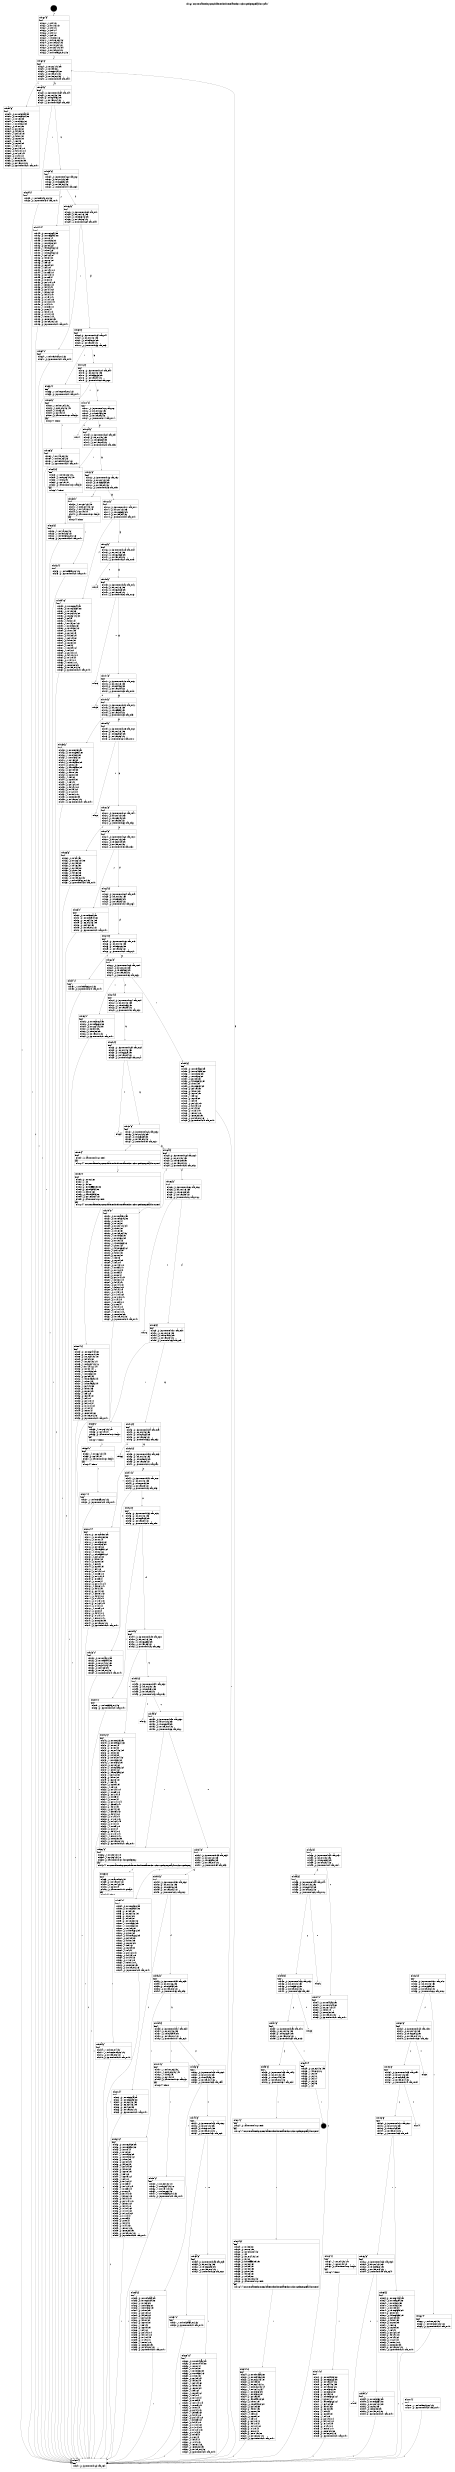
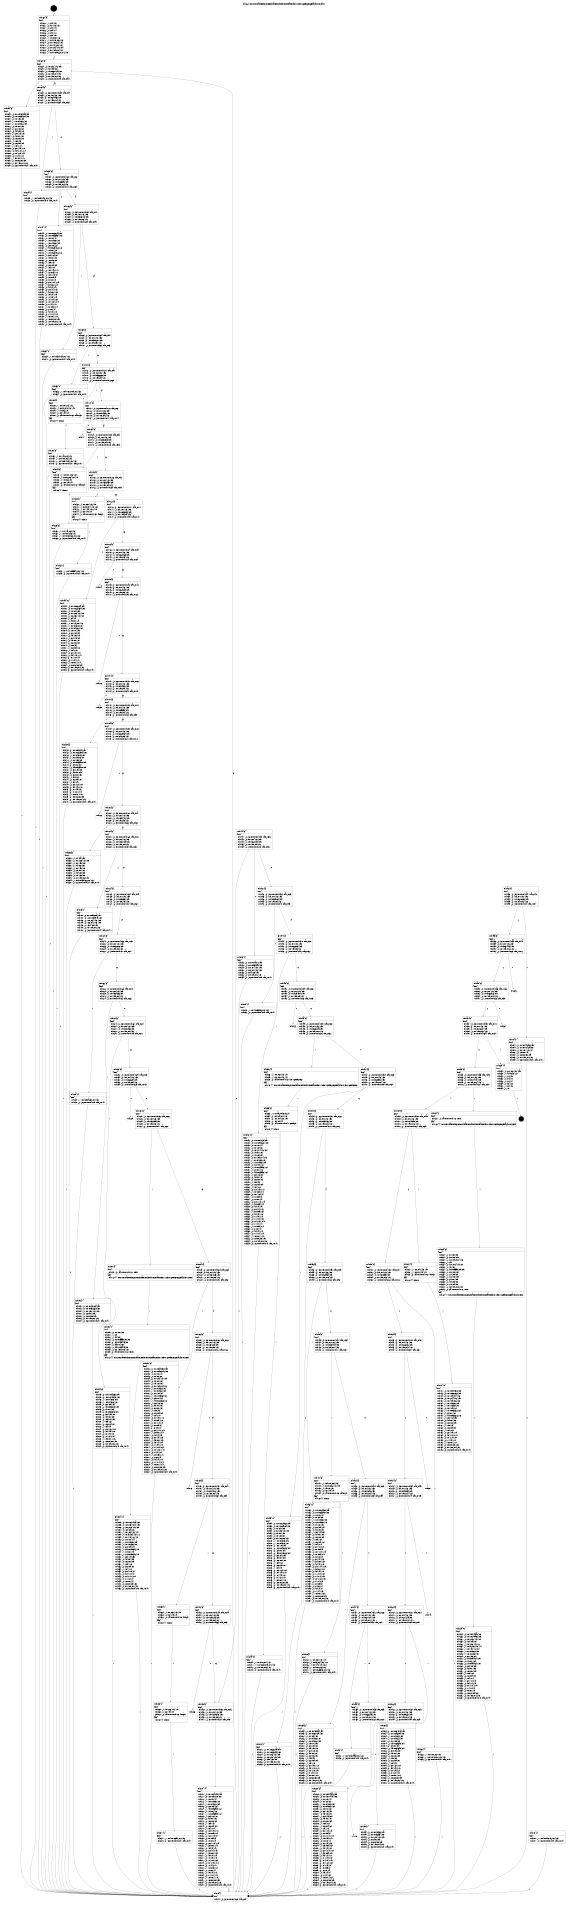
edge "0x401866 [25]" -> "0x401bdc [88]": now "0x40187f [25]" -> "0x401bdc [88]"
node "0x401b09 [25]": added
edge "0x40192e [25]" -> "0x401947 [25]": reversed
